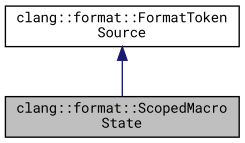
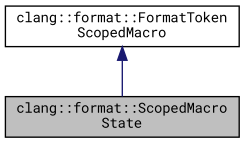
node "clang::format::FormatToken Source": label "clang::format::FormatToken Source" -> "clang::format::FormatToken ScopedMacro"
